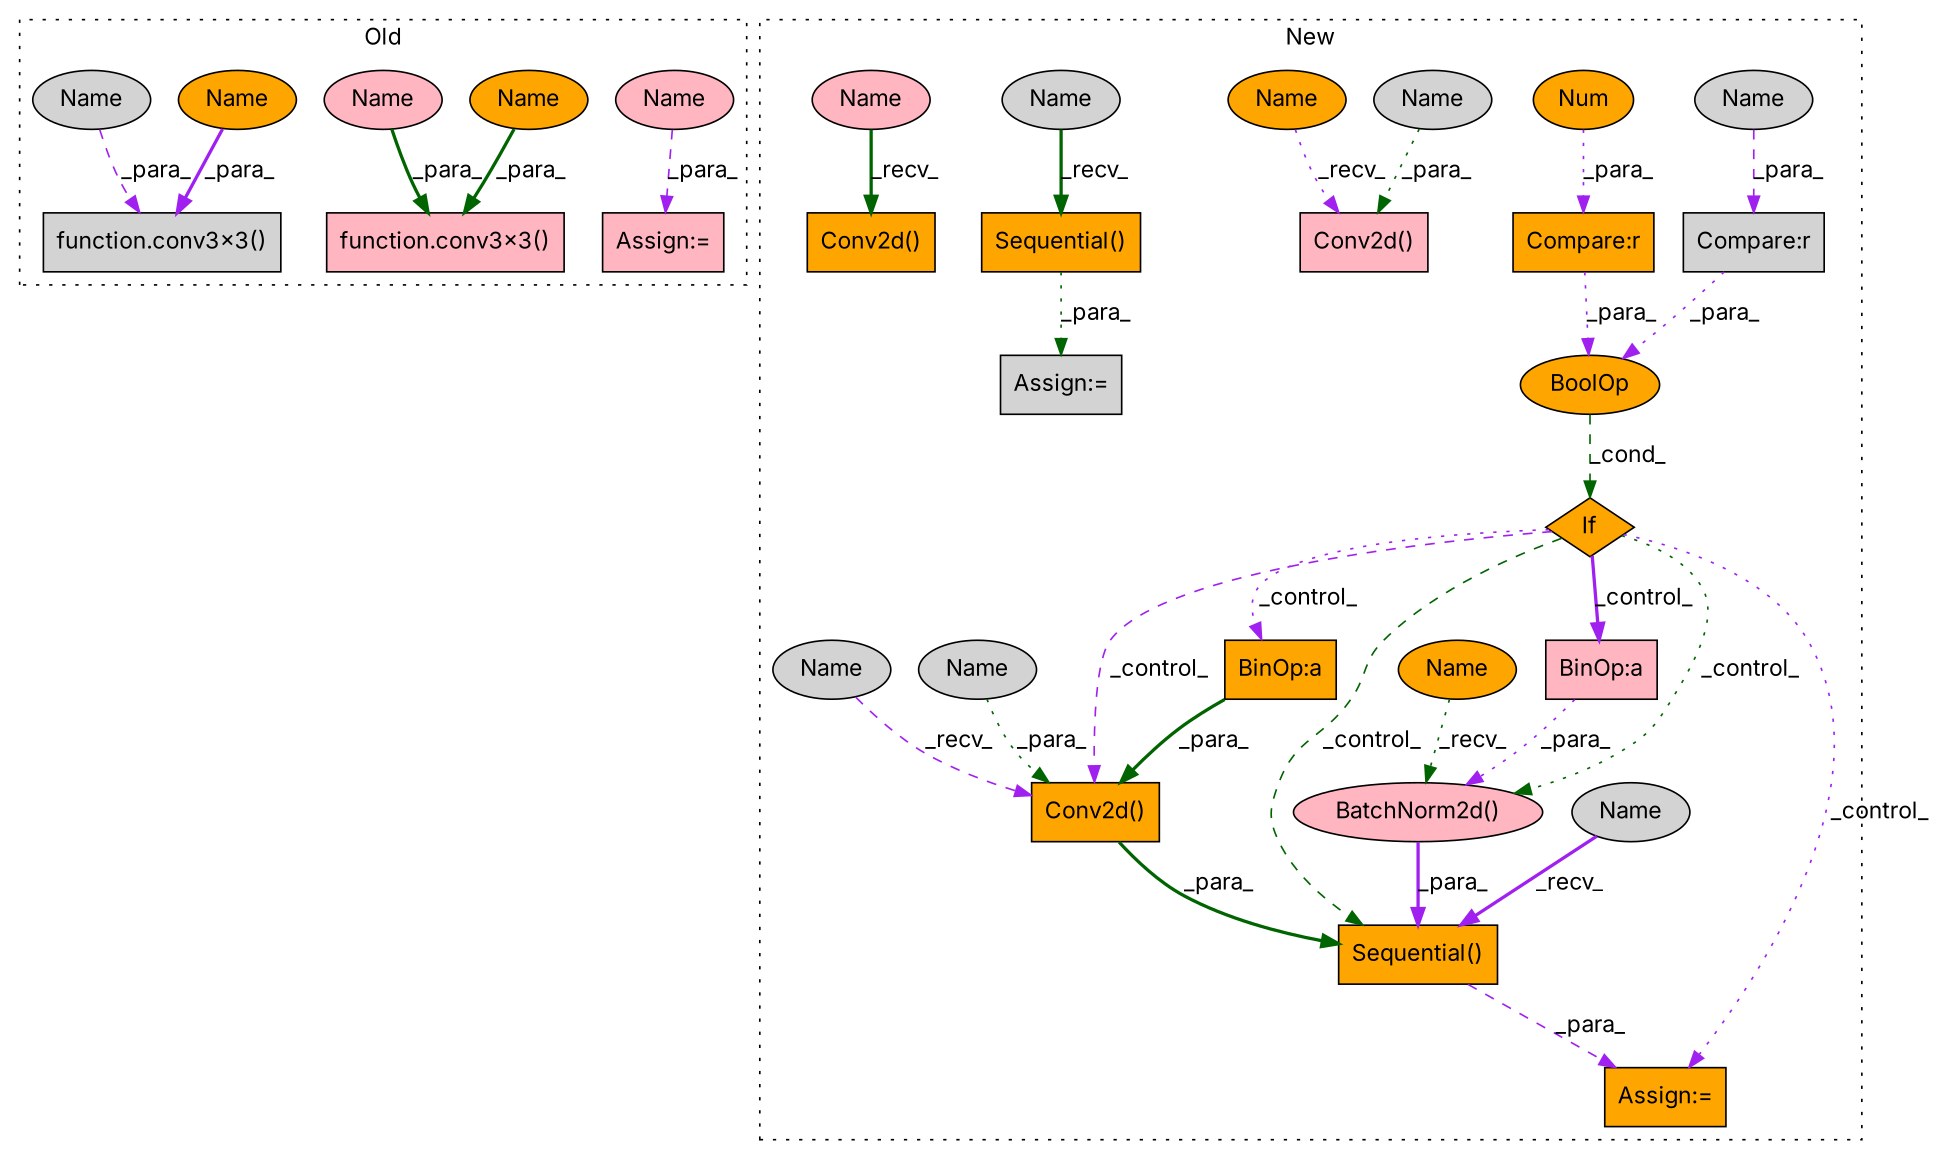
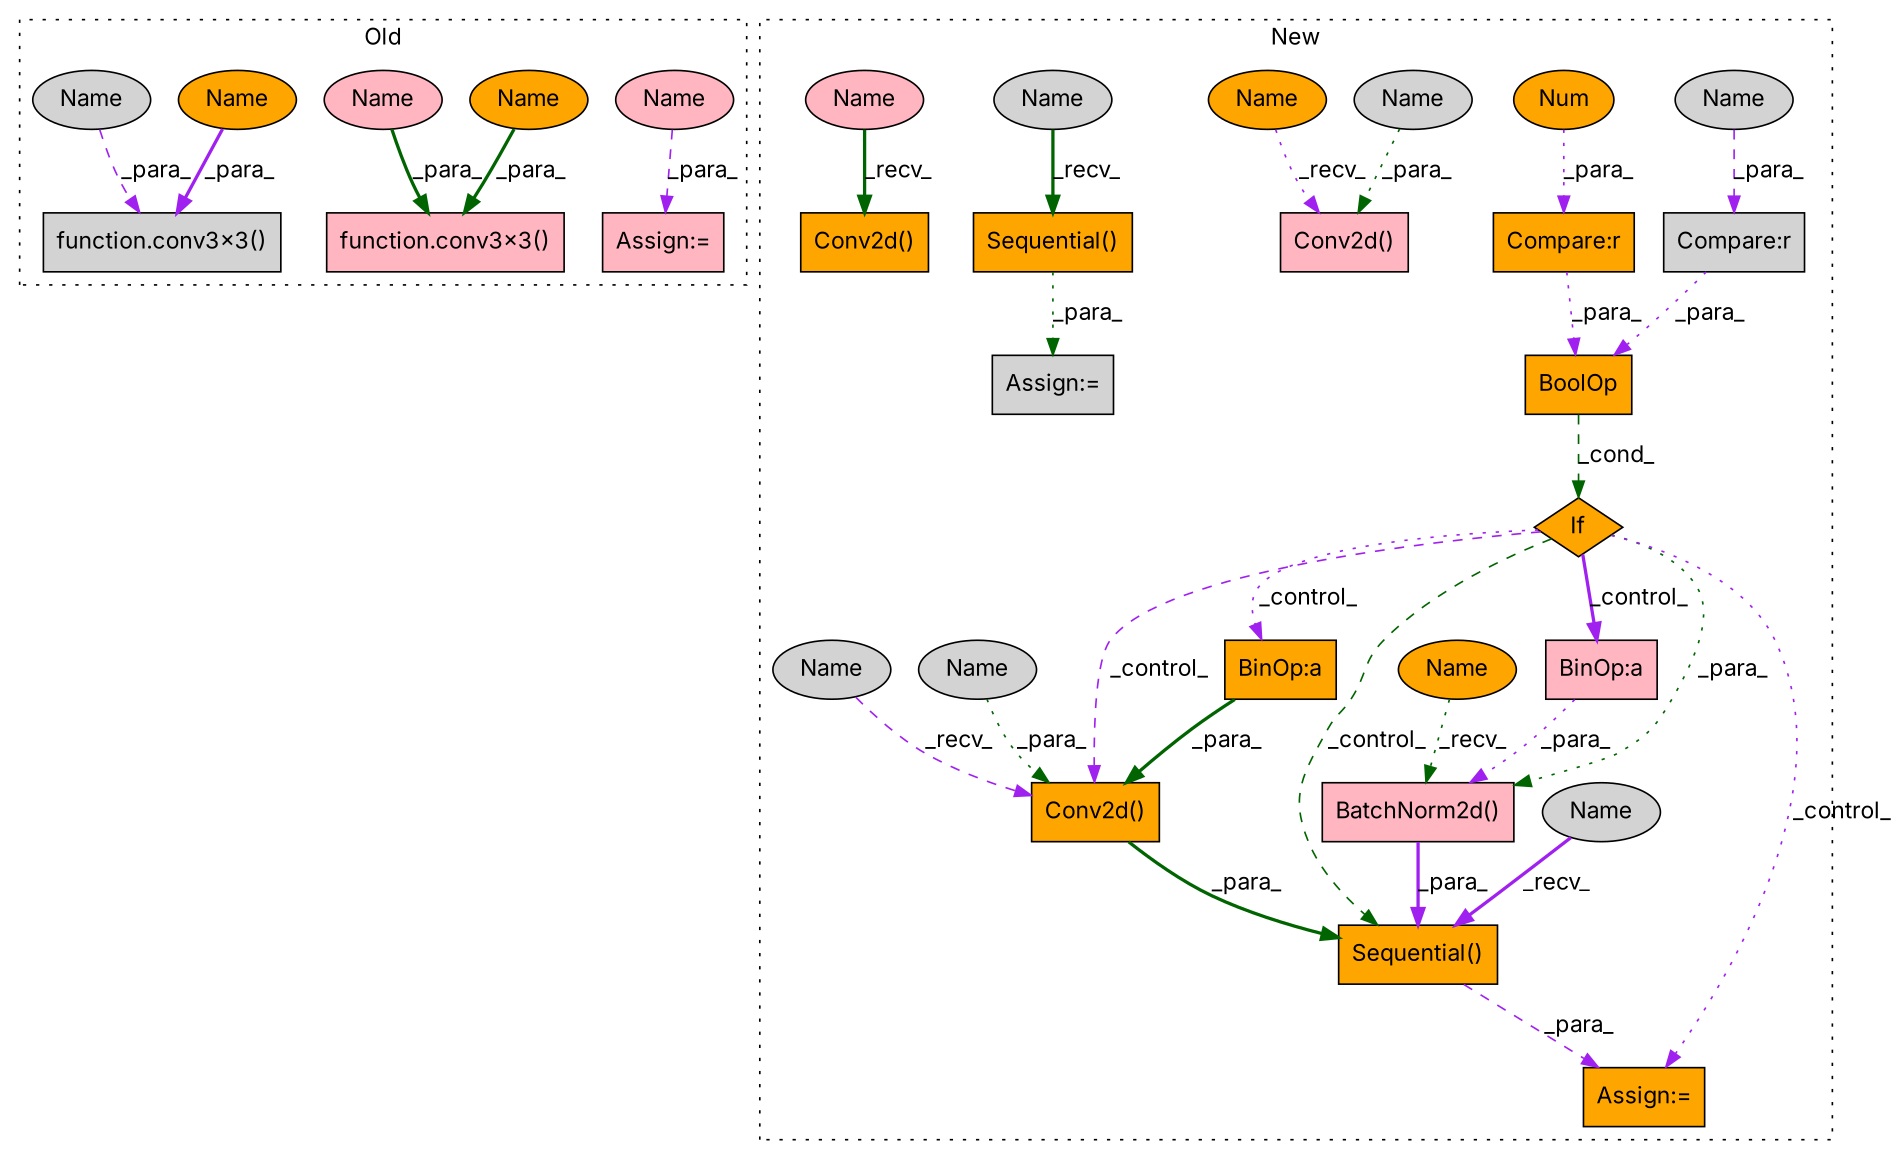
node "BoolOp": shape ellipse -> box
edge "If" -> "BatchNorm2d()": label "_control_" -> "_para_"
node "BatchNorm2d()": shape ellipse -> box
